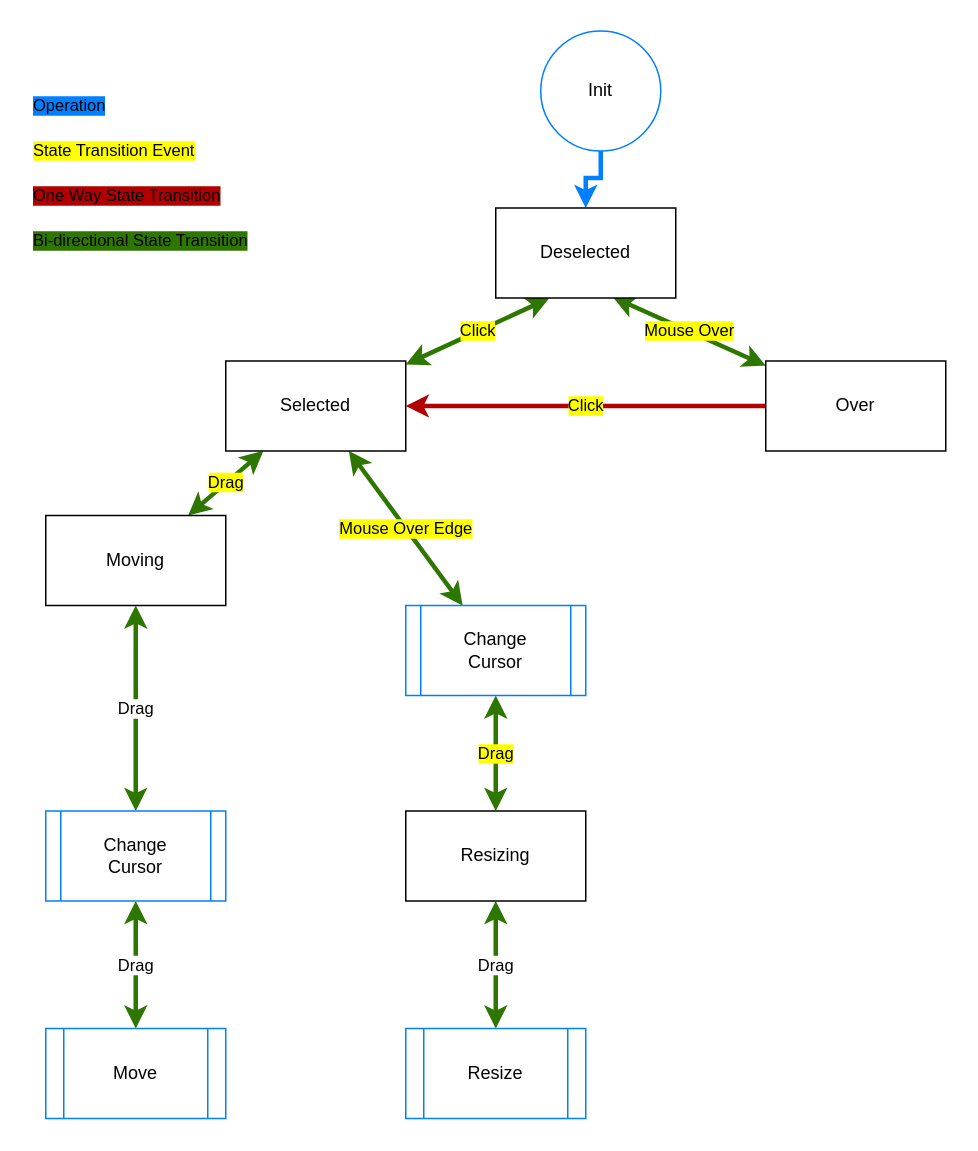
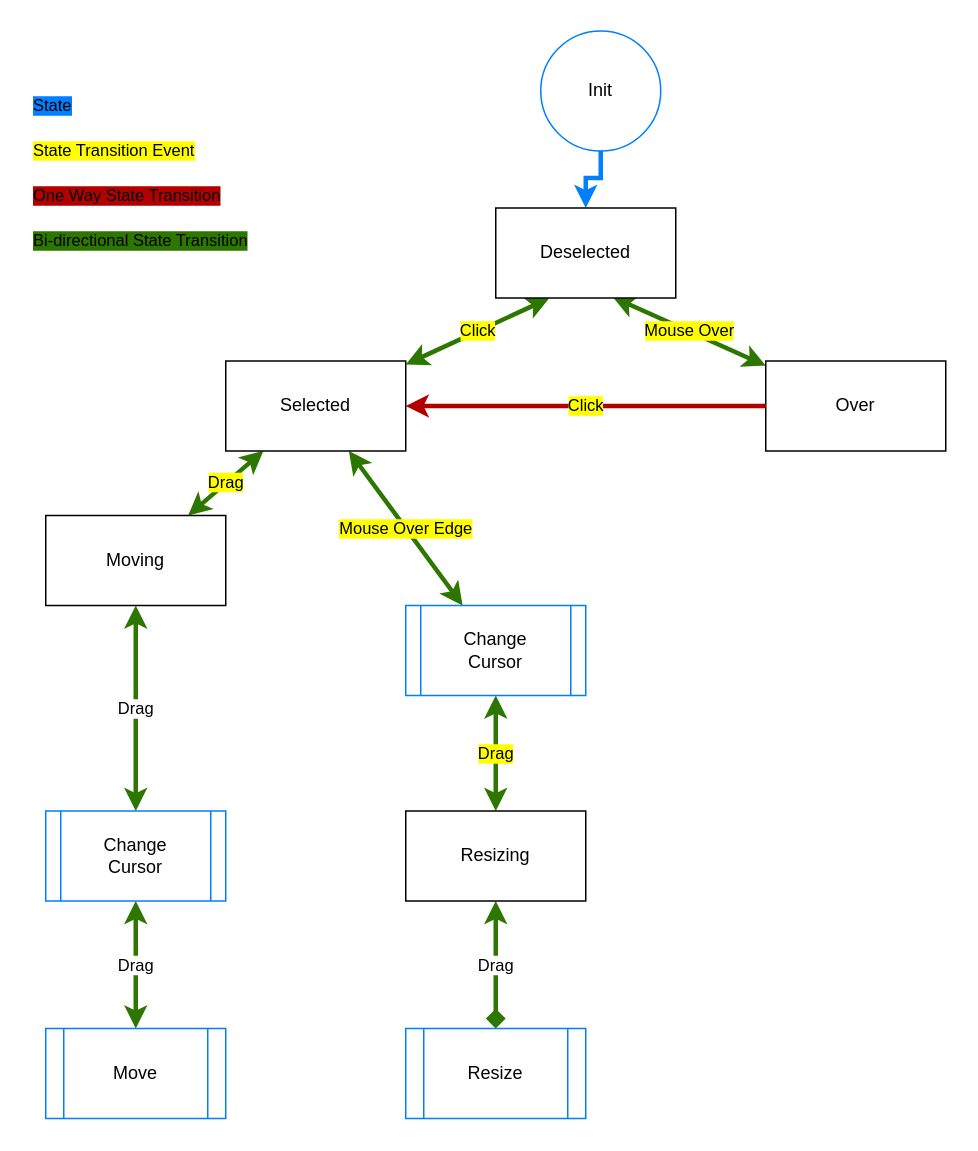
node "Operation": label "Operation" -> "State"
edge "Resizing" -- "Resize": arrowhead classic -> diamond
